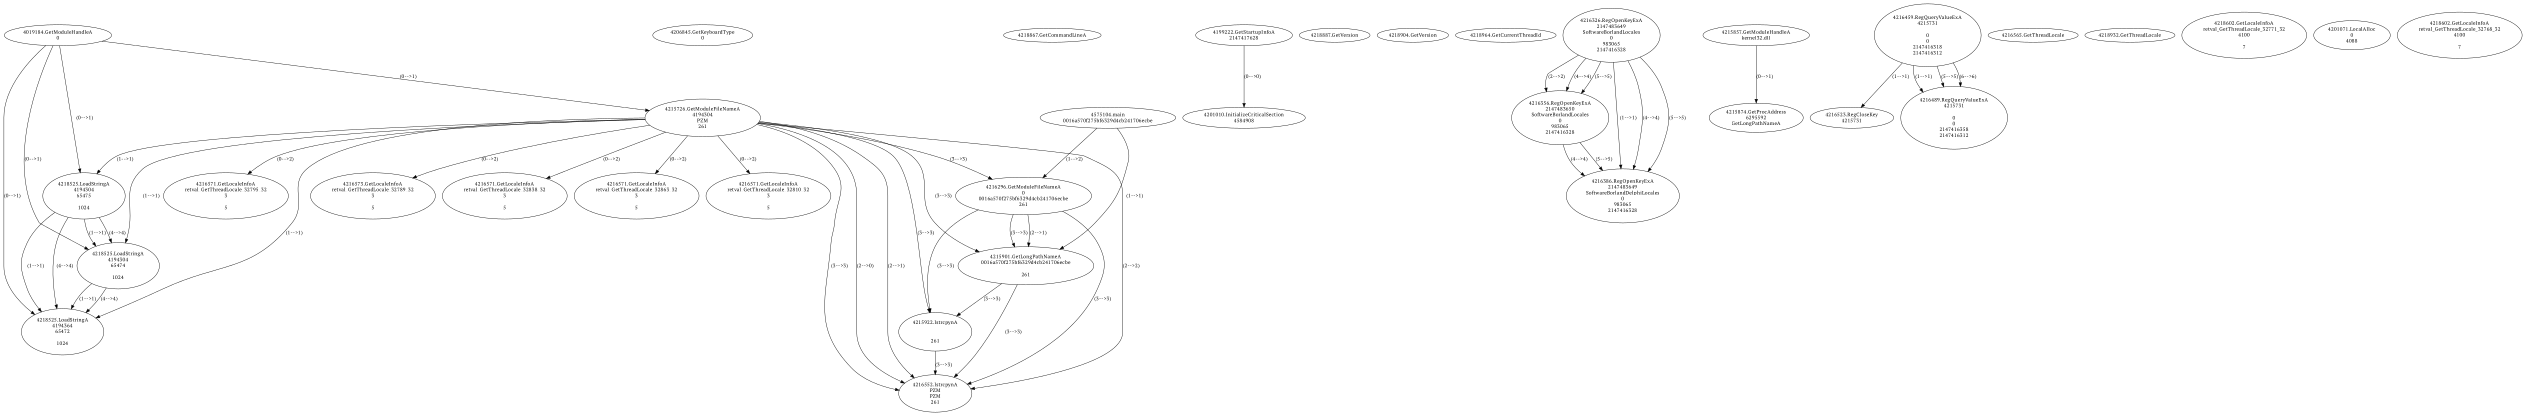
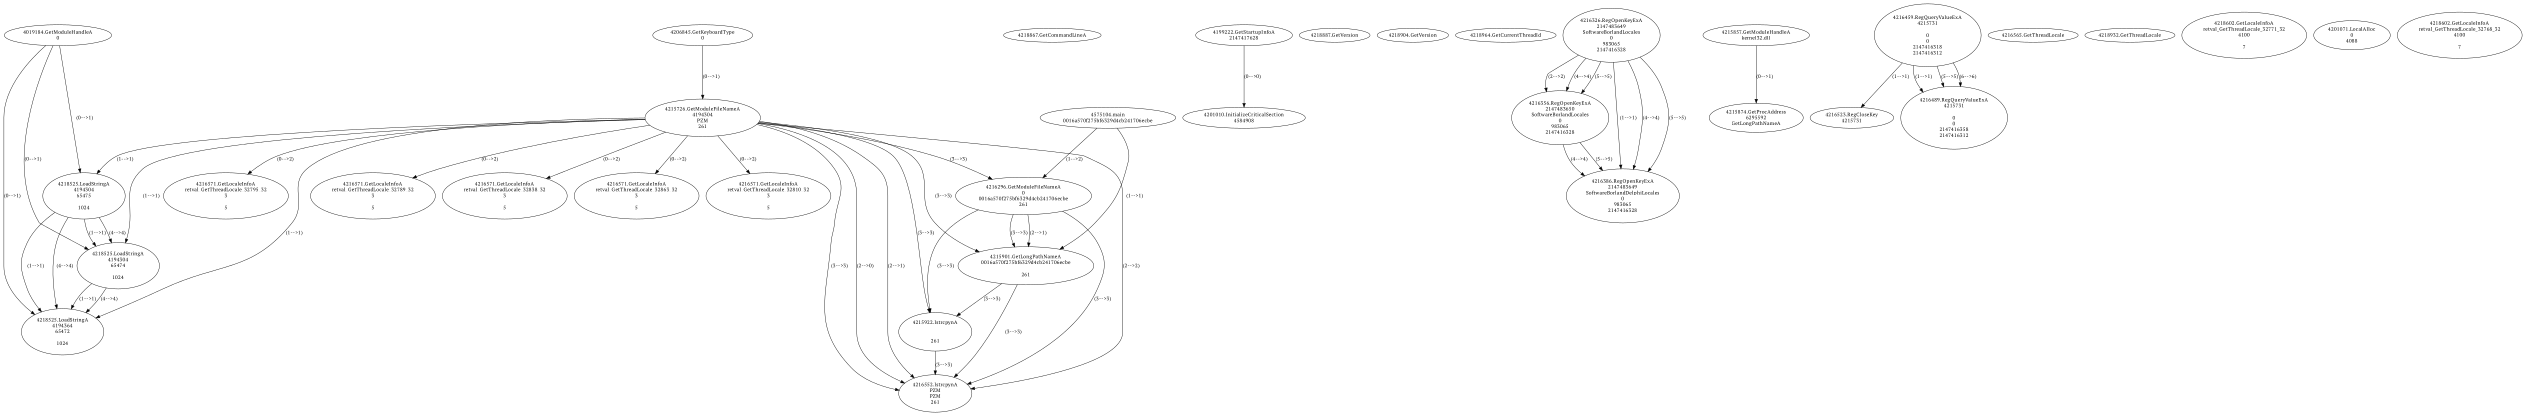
edge "4019184.GetModuleHandleA 0" -> "4215726.GetModuleFileNameA 4194304 PZM 261": now "4206845.GetKeyboardType 0" -> "4215726.GetModuleFileNameA 4194304 PZM 261"
node "4216573.GetLocaleInfoA retval_GetThreadLocale_32789_32 3 5": label "4216573.GetLocaleInfoA retval_GetThreadLocale_32789_32 3 5" -> "4216571.GetLocaleInfoA retval_GetThreadLocale_32789_32 3 5"
